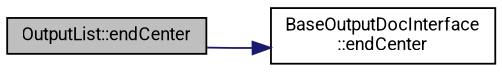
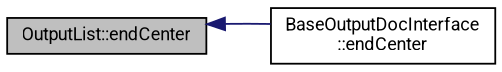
edge "OutputList::endCenter" -> "BaseOutputDocInterface ::endCenter": reversed
